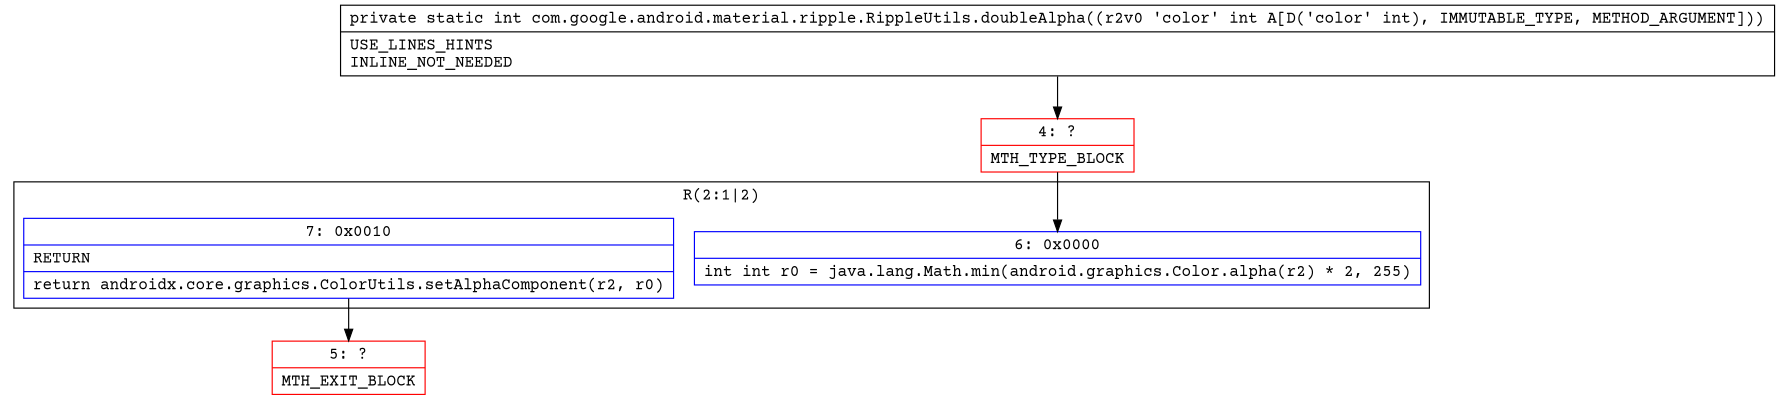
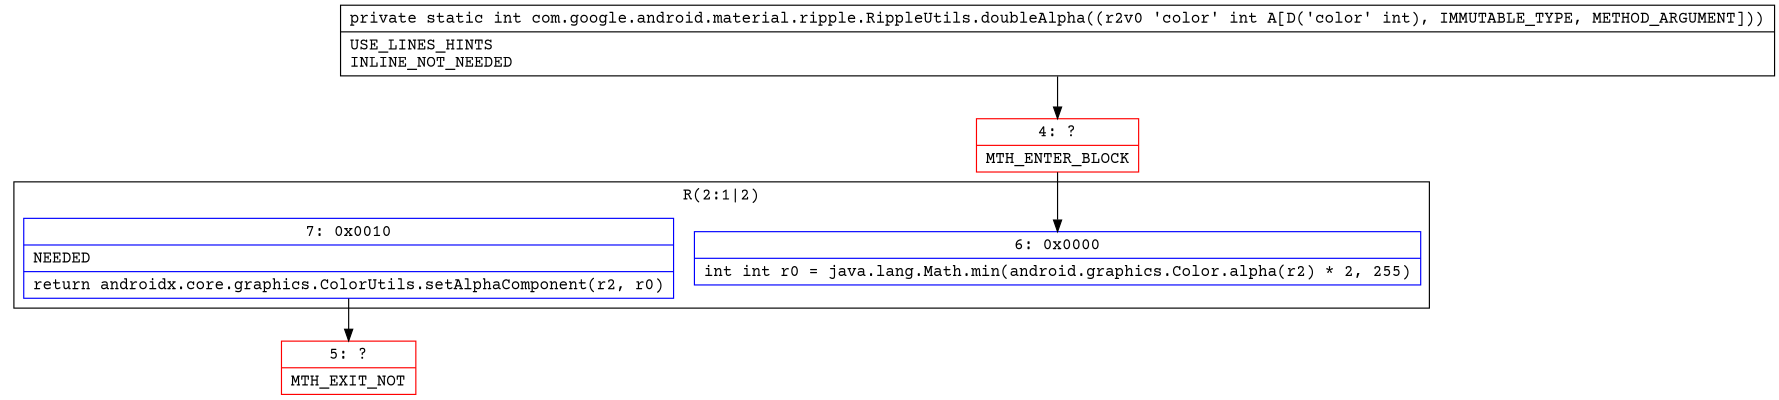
node "4: ?": text "MTH_TYPE_BLOCK" -> "MTH_ENTER_BLOCK"
node "7: 0x0010": text "RETURN" -> "NEEDED"
node "5: ?": text "MTH_EXIT_BLOCK" -> "MTH_EXIT_NOT"
